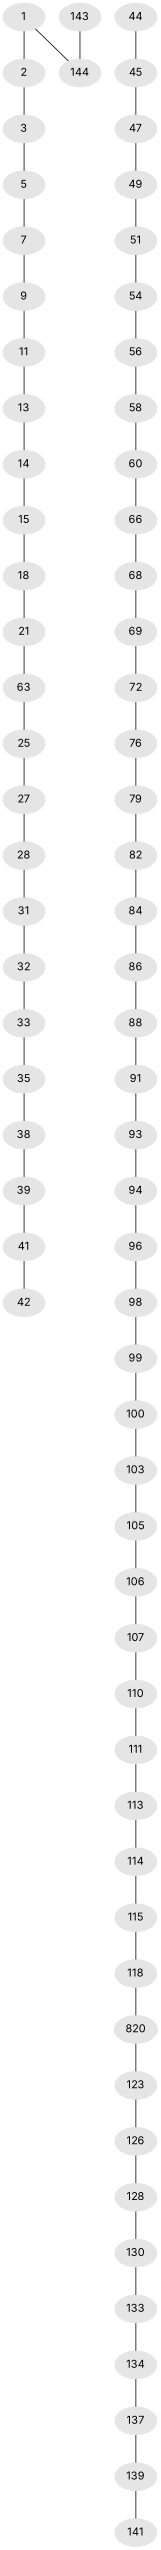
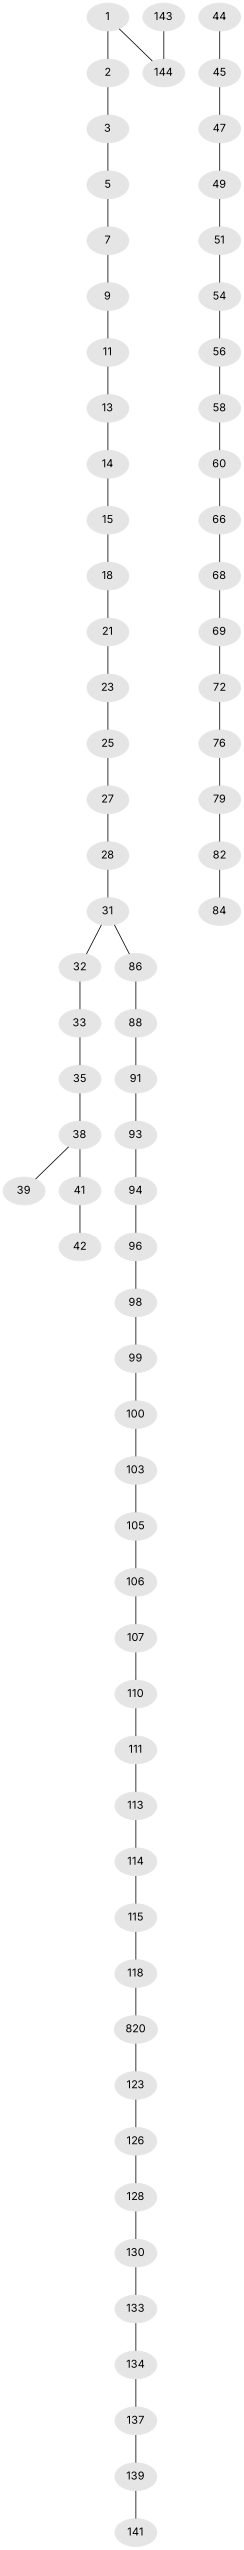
node "63": label "63" -> "23"
edge "84" -- "86": now "31" -- "86"
edge "39" -- "41": now "38" -- "41"
